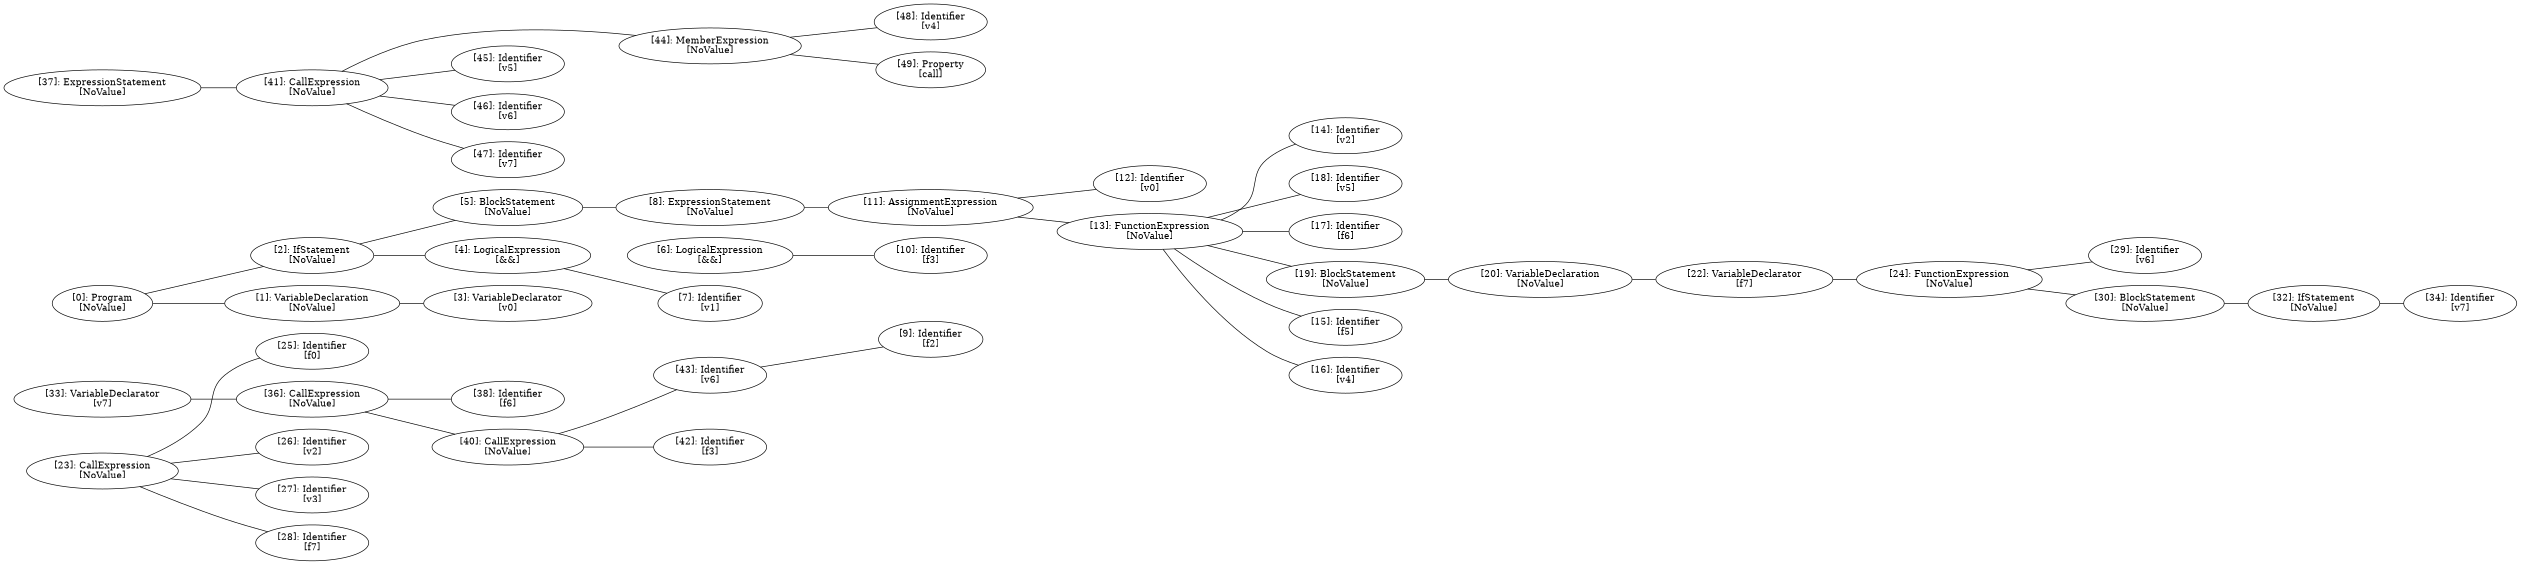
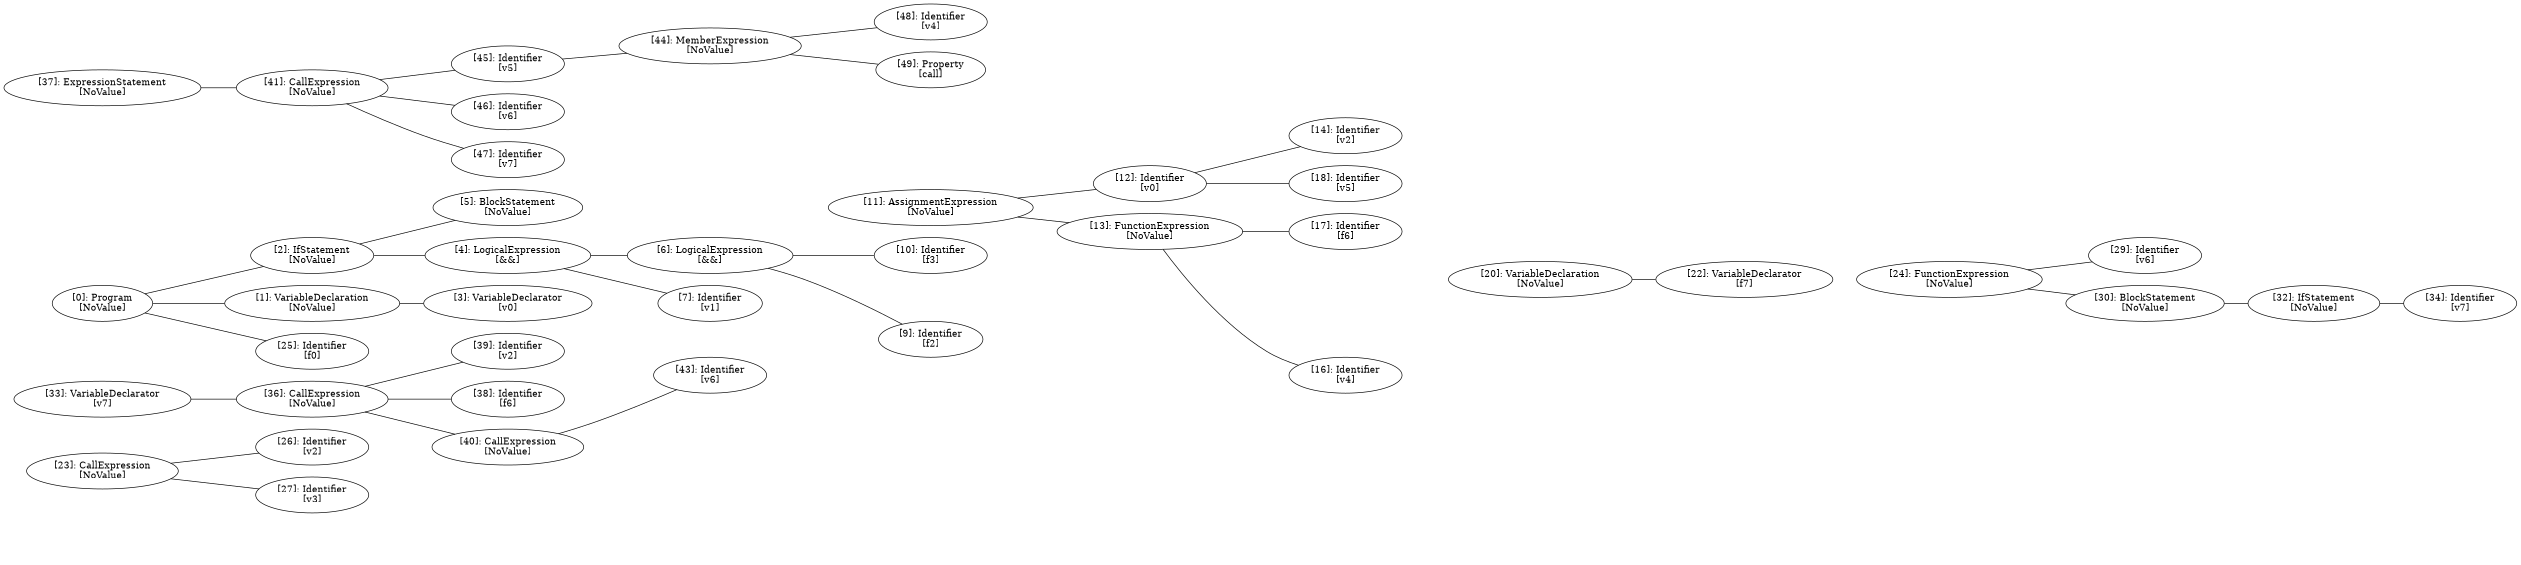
edge "[44]: MemberExpression [NoValue]" -- "[41]: CallExpression [NoValue]": now "[44]: MemberExpression [NoValue]" -- "[45]: Identifier [v5]"
edge "[14]: Identifier [v2]" -- "[13]: FunctionExpression [NoValue]": now "[14]: Identifier [v2]" -- "[12]: Identifier [v0]"
edge "[18]: Identifier [v5]" -- "[13]: FunctionExpression [NoValue]": now "[18]: Identifier [v5]" -- "[12]: Identifier [v0]"
node "[8]: ExpressionStatement [NoValue]": removed
edge "[4]: LogicalExpression [&&]" -- "[6]: LogicalExpression [&&]": added
node "[19]: BlockStatement [NoValue]": removed
edge "[22]: VariableDeclarator [f7]" -- "[24]: FunctionExpression [NoValue]": removed
node "[15]: Identifier [f5]": removed
node "[39]: Identifier [v2]": added
edge "[9]: Identifier [f2]" -- "[43]: Identifier [v6]": now "[9]: Identifier [f2]" -- "[6]: LogicalExpression [&&]"
edge "[25]: Identifier [f0]" -- "[23]: CallExpression [NoValue]": now "[25]: Identifier [f0]" -- "[0]: Program [NoValue]"
node "[42]: Identifier [f3]": removed
node "[28]: Identifier [f7]": removed
